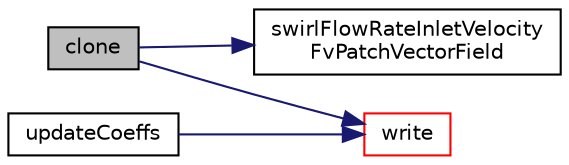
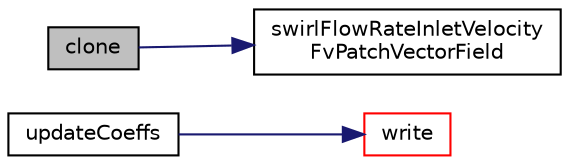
edge "clone" -> "write": removed
